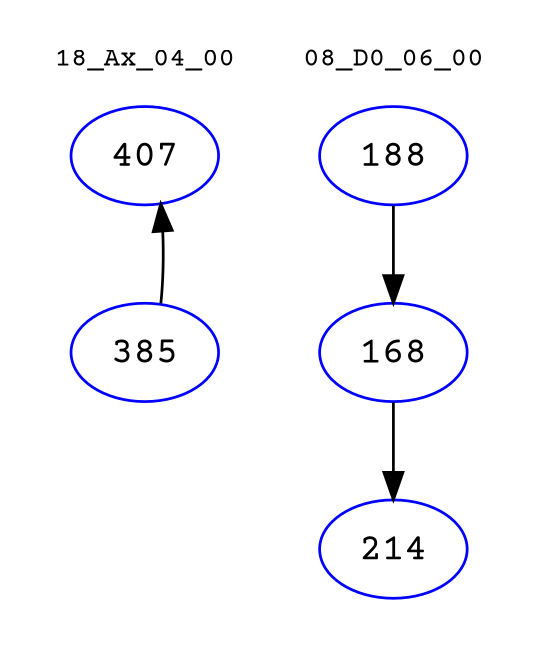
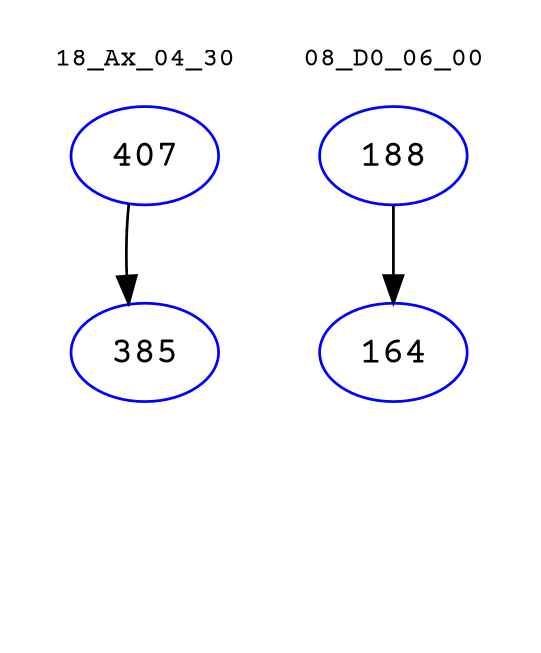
cluster "18_Ax_04_00": label "18_Ax_04_00" -> "18_Ax_04_30"
edge "385" -> "407": reversed
node "168": label "168" -> "164"
node "214": removed
